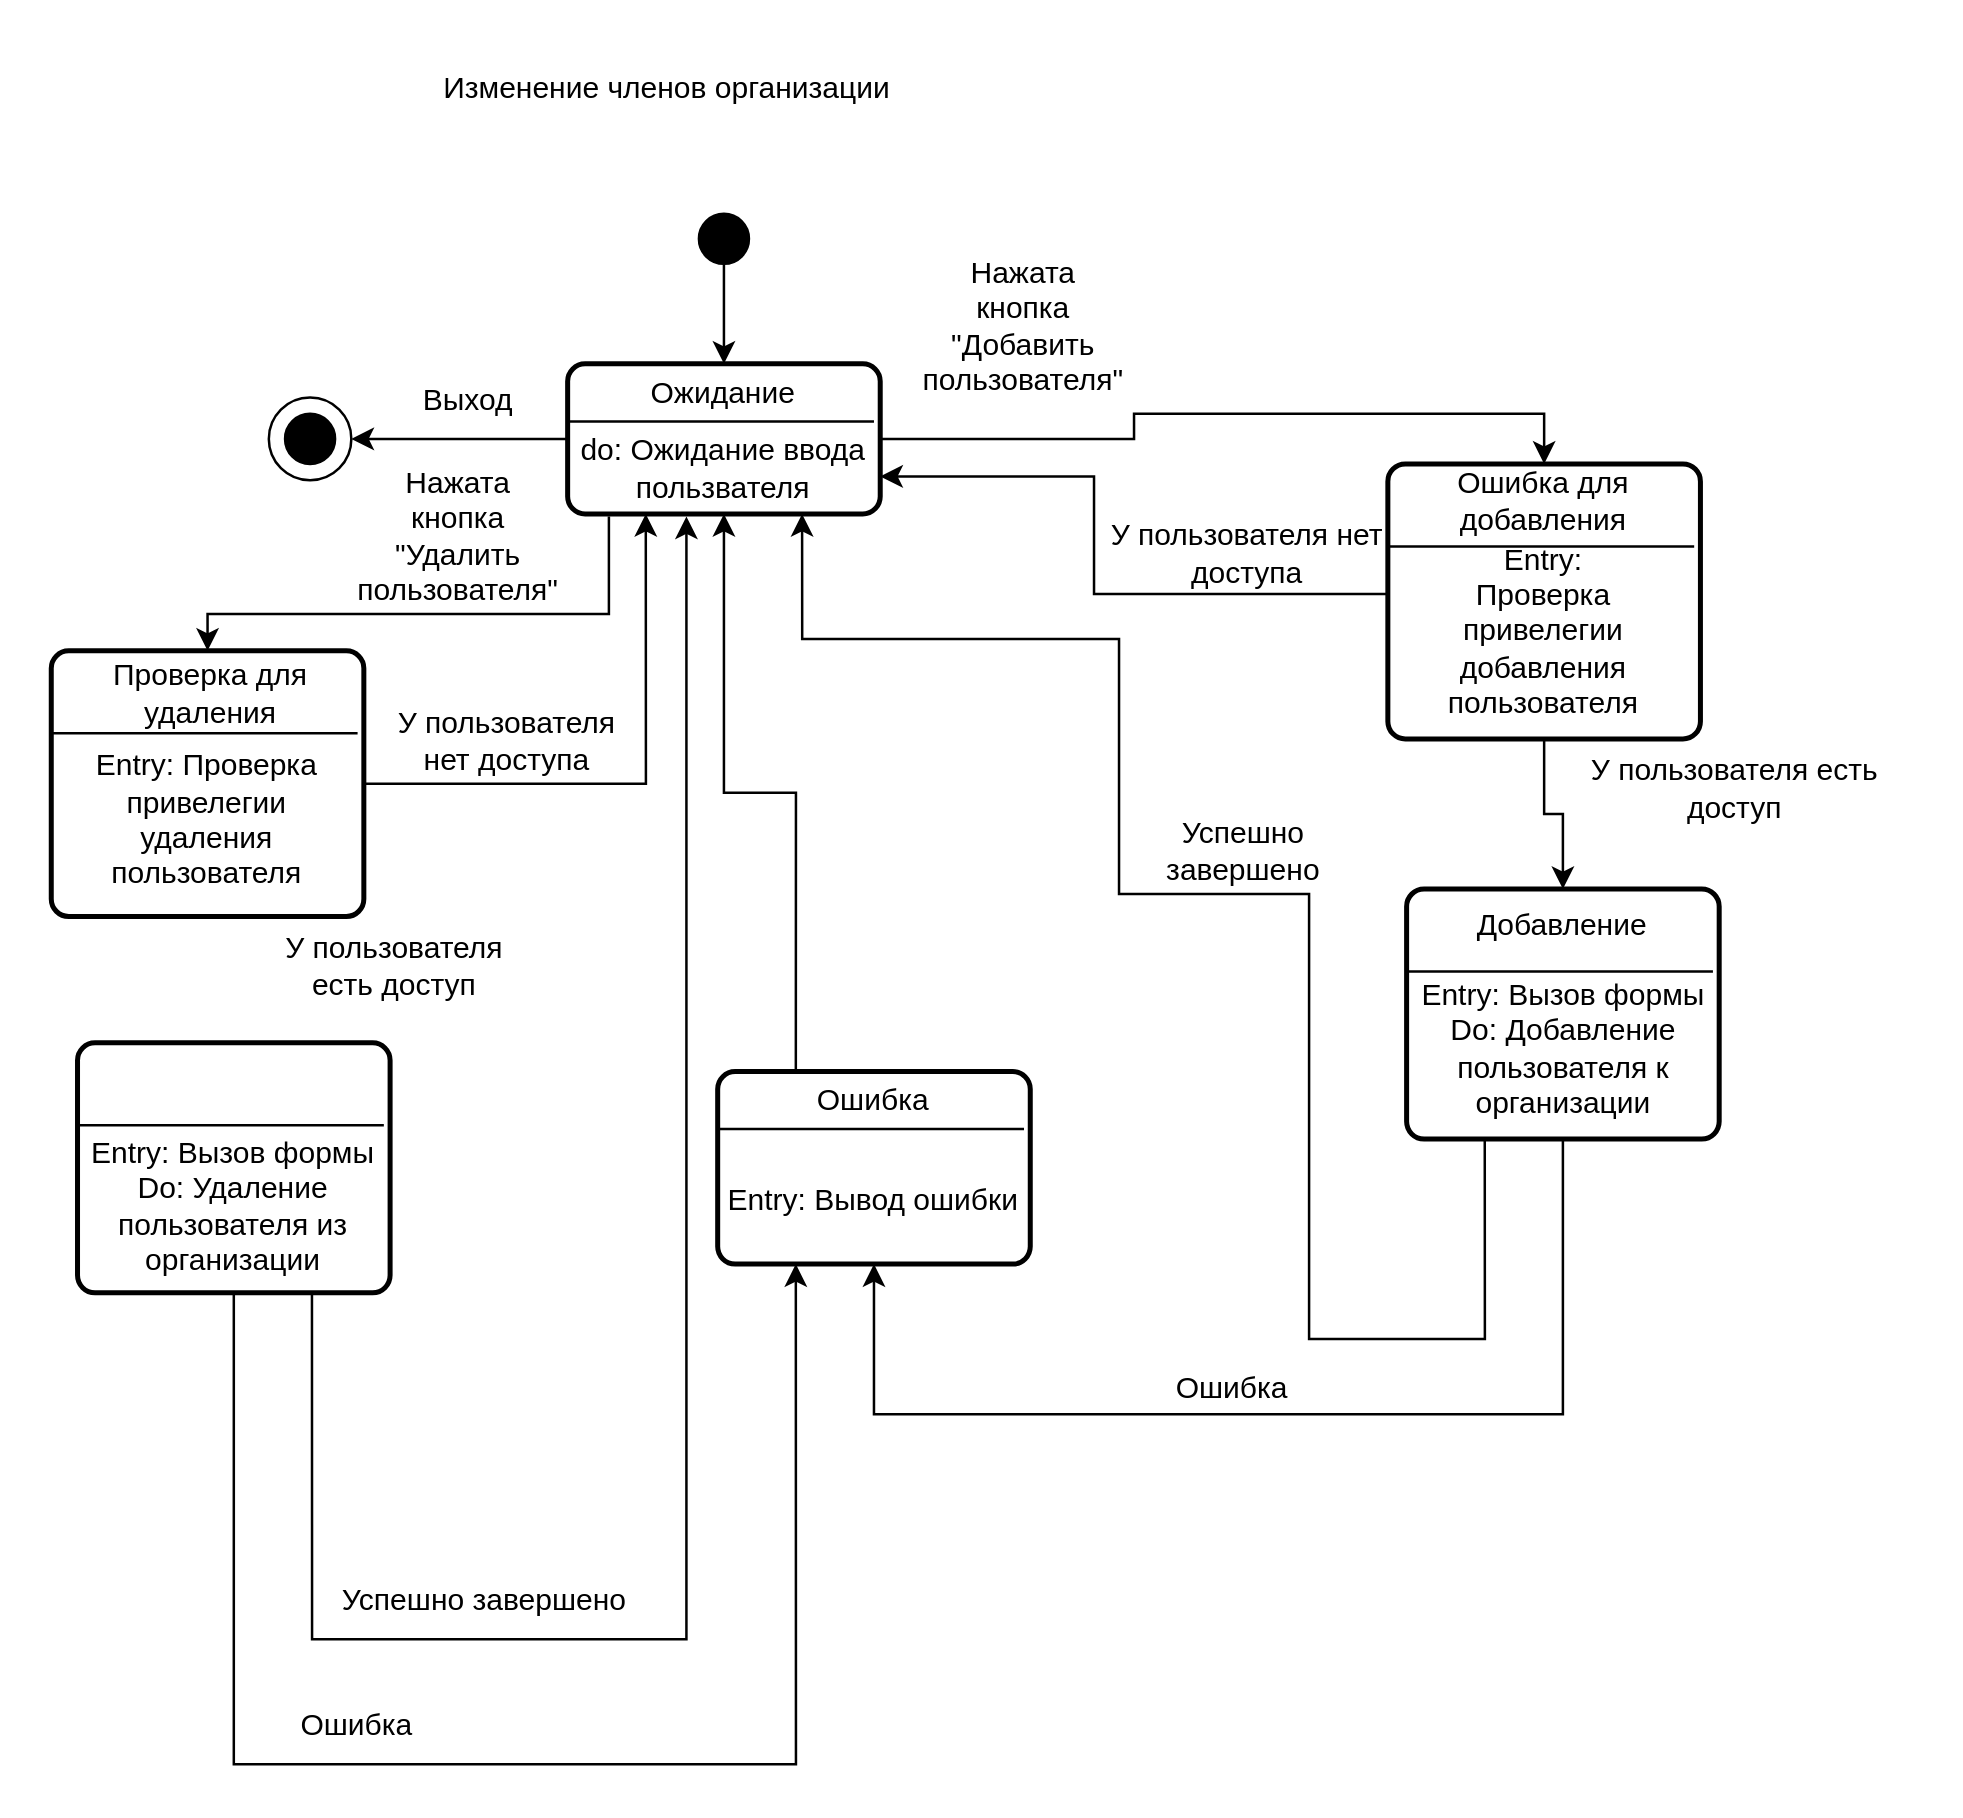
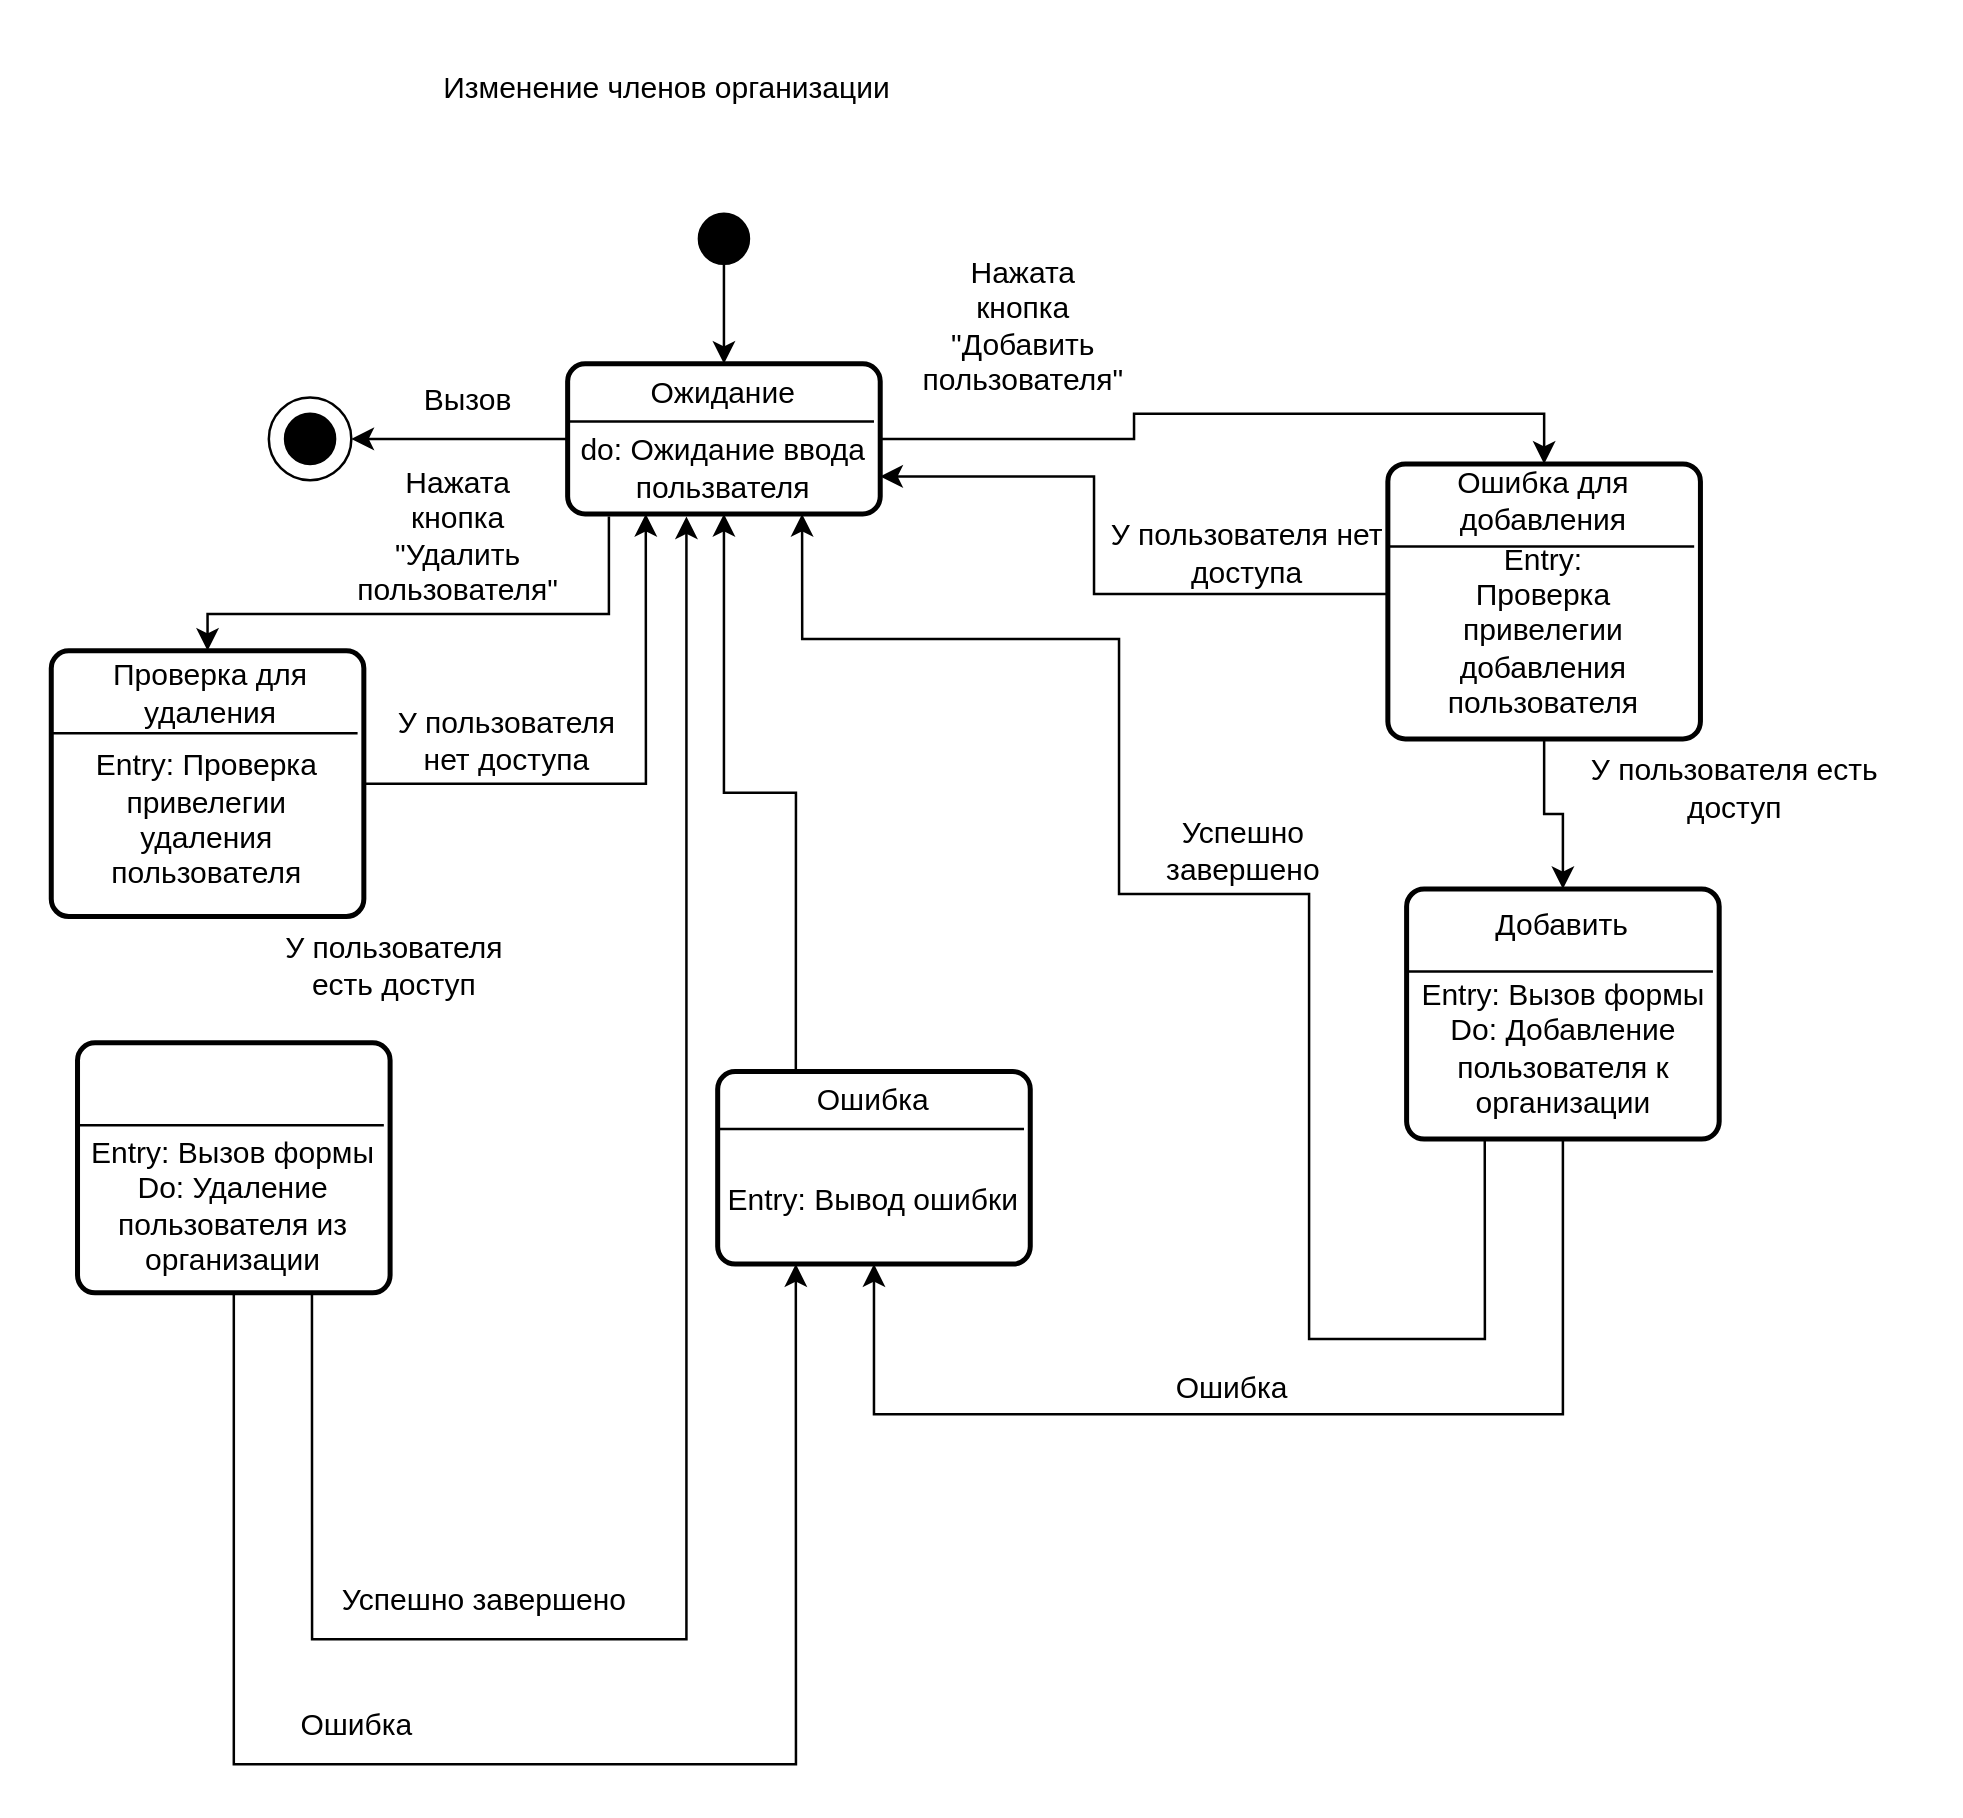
node "Выход": label "Выход" -> "Вызов"
node "Добавление": label "Добавление" -> "Добавить"
